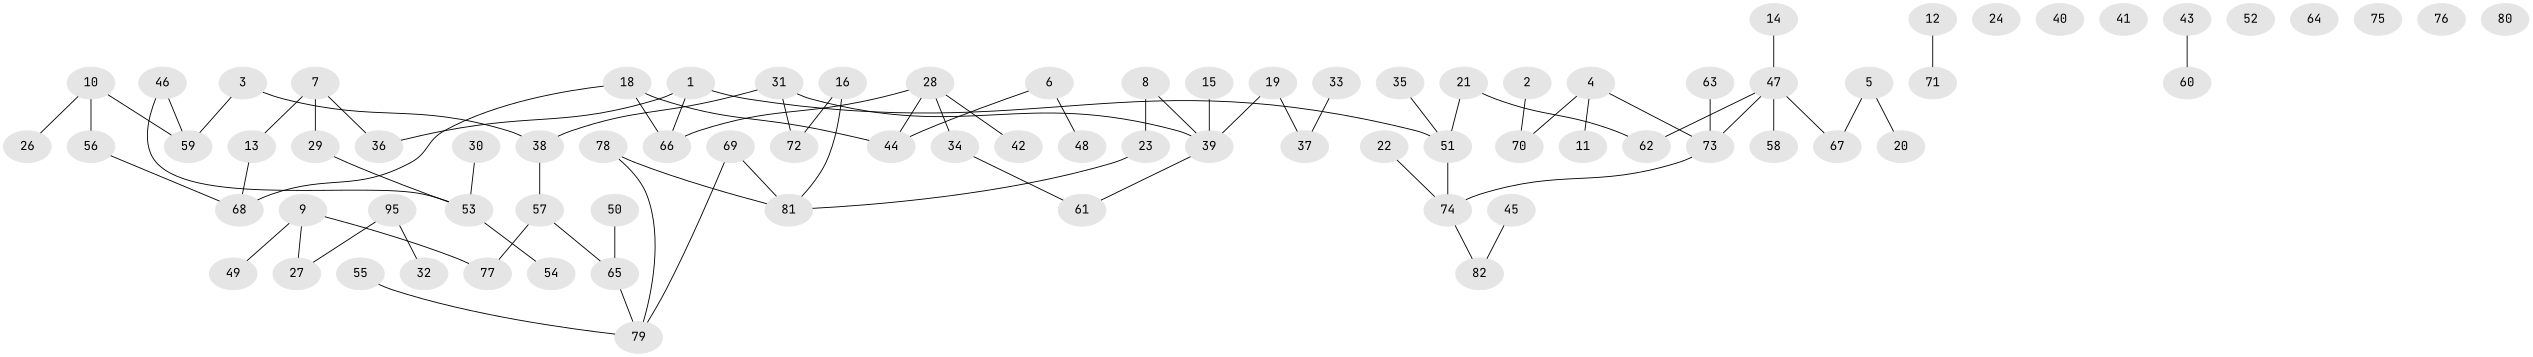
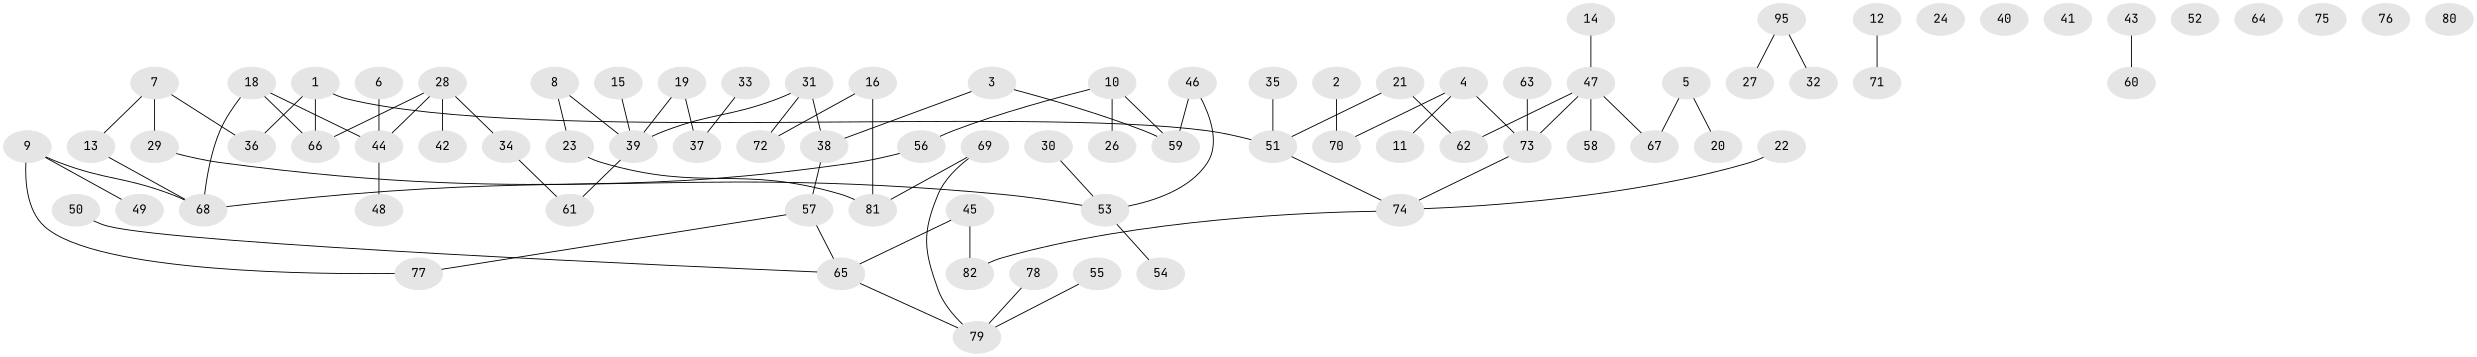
edge "6" -- "48": now "44" -- "48"
edge "78" -- "81": removed
edge "9" -- "27": now "9" -- "68"
edge "45" -- "65": added
